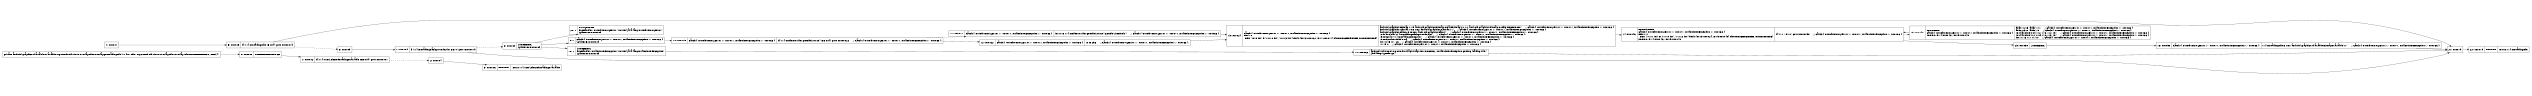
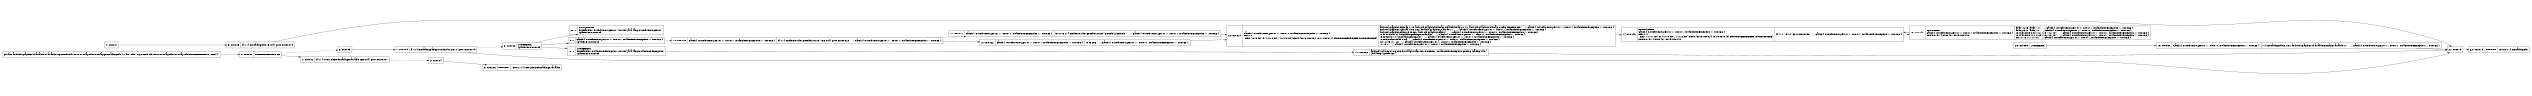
edge "14: 0x0046" -> "23: 0x005e": removed
edge "5: 0x0009" -> "6: 0x000b": now "0: 0x0000" -> "6: 0x000b"
